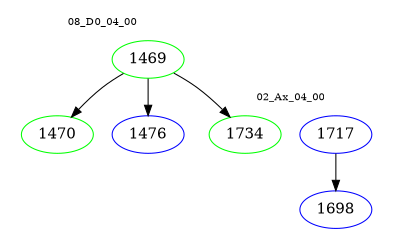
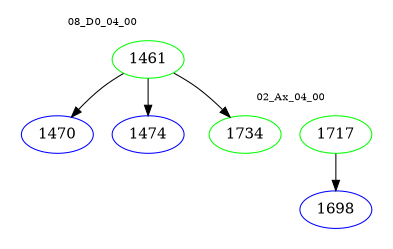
node "1469": label "1469" -> "1461"
node "1470": color green -> blue
node "1476": label "1476" -> "1474"
node "1717": color blue -> green
